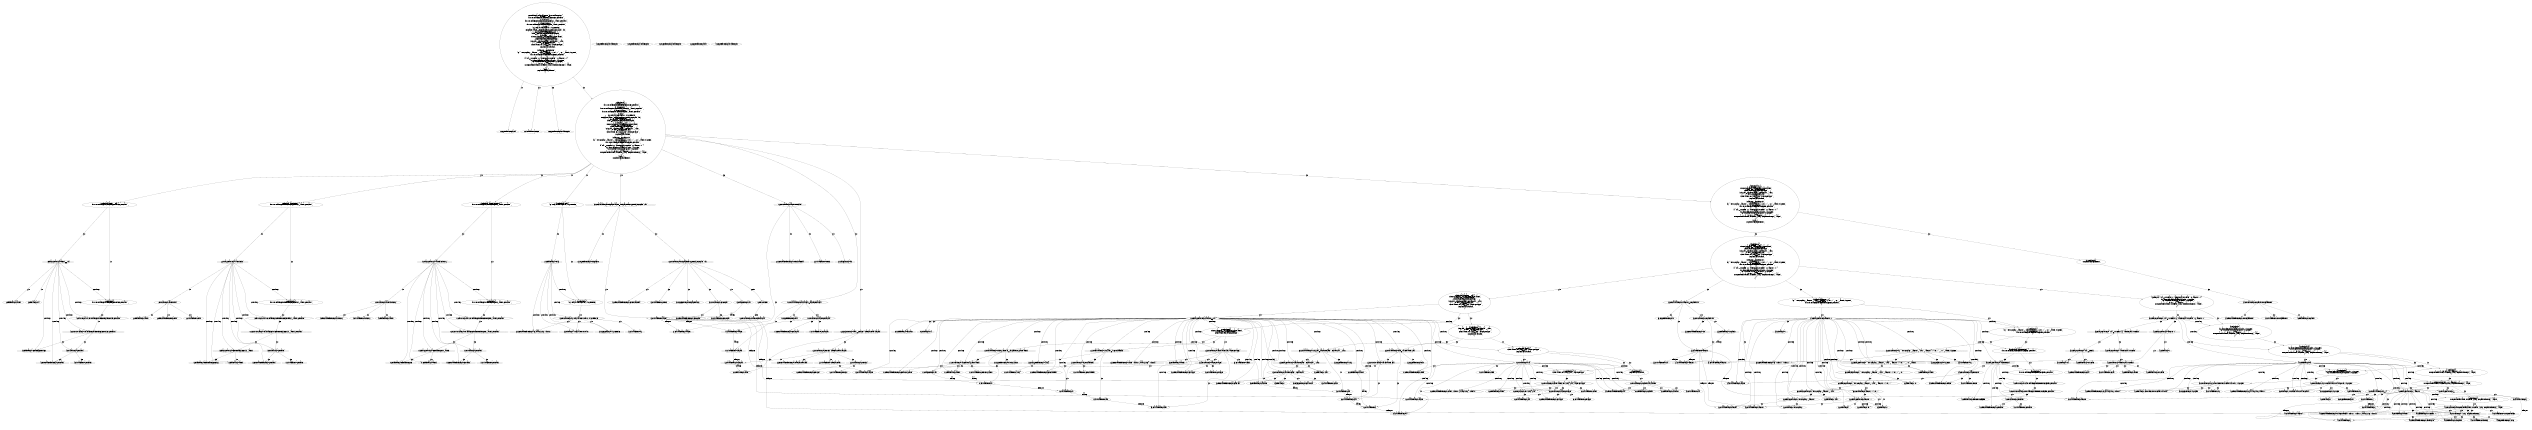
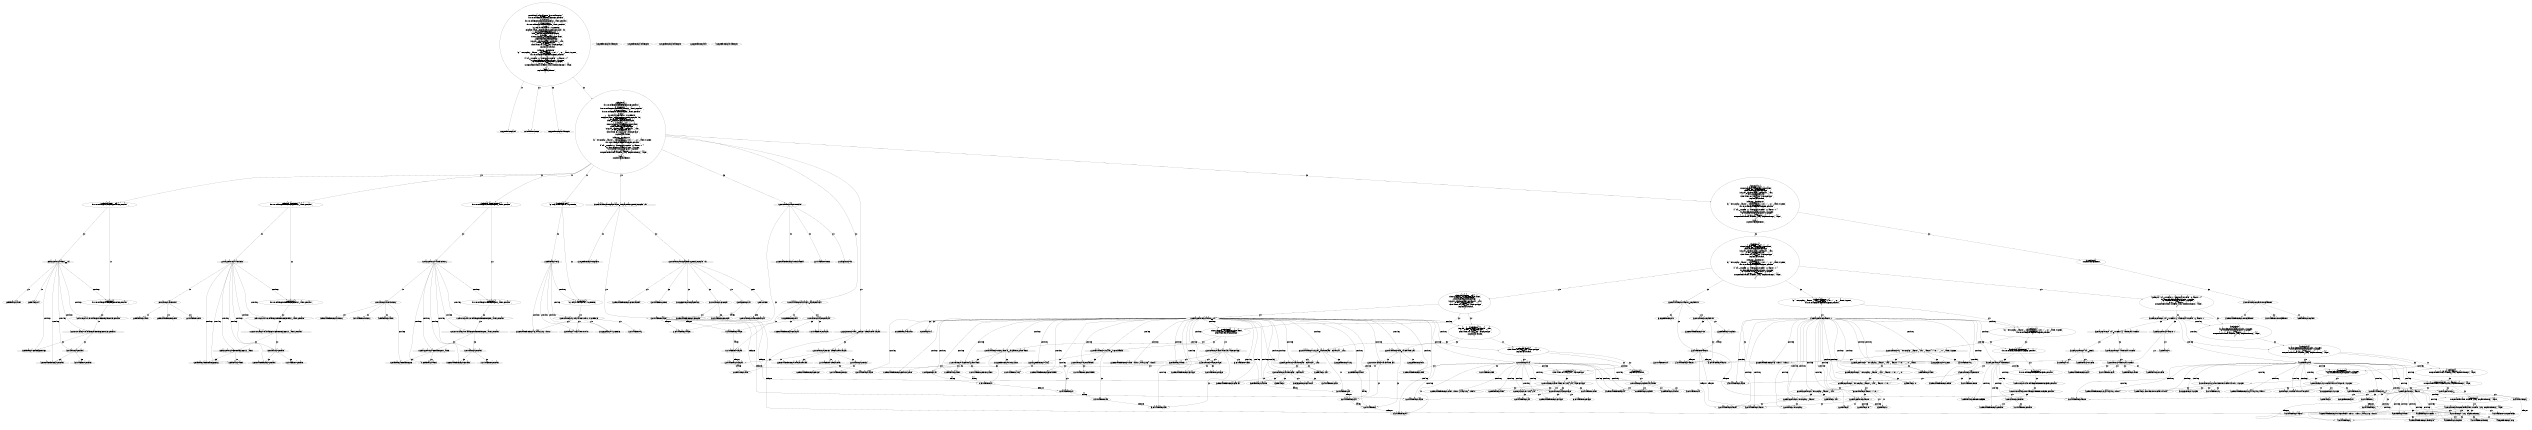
edge "9:CtUnaryOperatorImpl@!baseDir.isDirectory()" -> "10:CtFieldReadImpl@ERROR_NOT_A_DIR": now "9:CtInvocationImpl@baseDir.isDirectory()" -> "10:CtFieldReadImpl@ERROR_NOT_A_DIR"
edge "6:CtFieldReadImpl@baseDir" -> "6:CtInvocationImpl@baseDir.exists()": reversed
node "34:CtLiteralImpl@0": removed
edge "33:CtVirtualElement@fileCount" -> "33:CtVirtualElement@size": now "33:CtVirtualElement@fileCount" -> "43:CtVariableReadImpl@fileCount"
